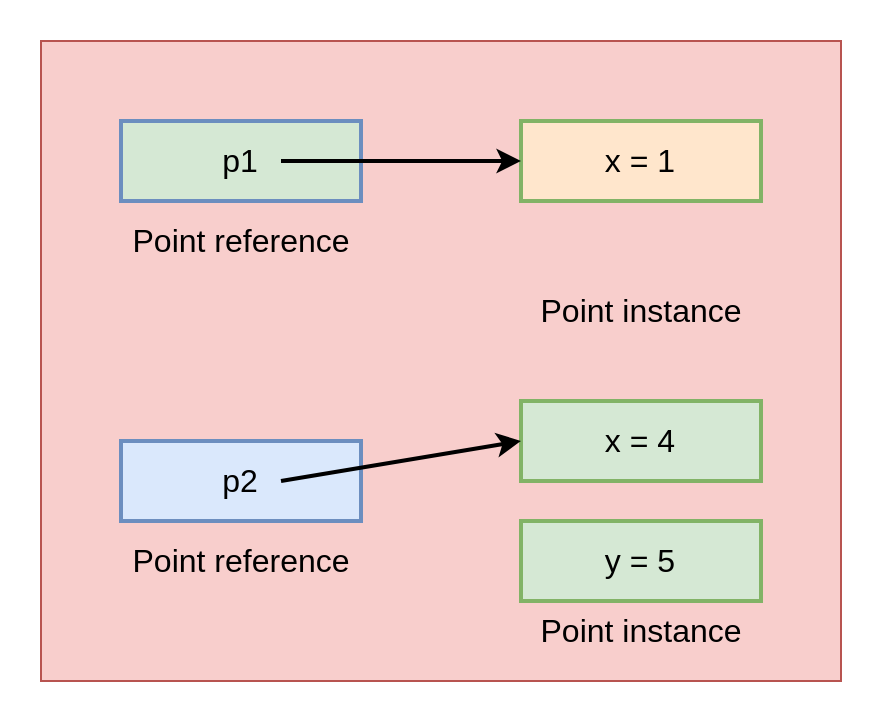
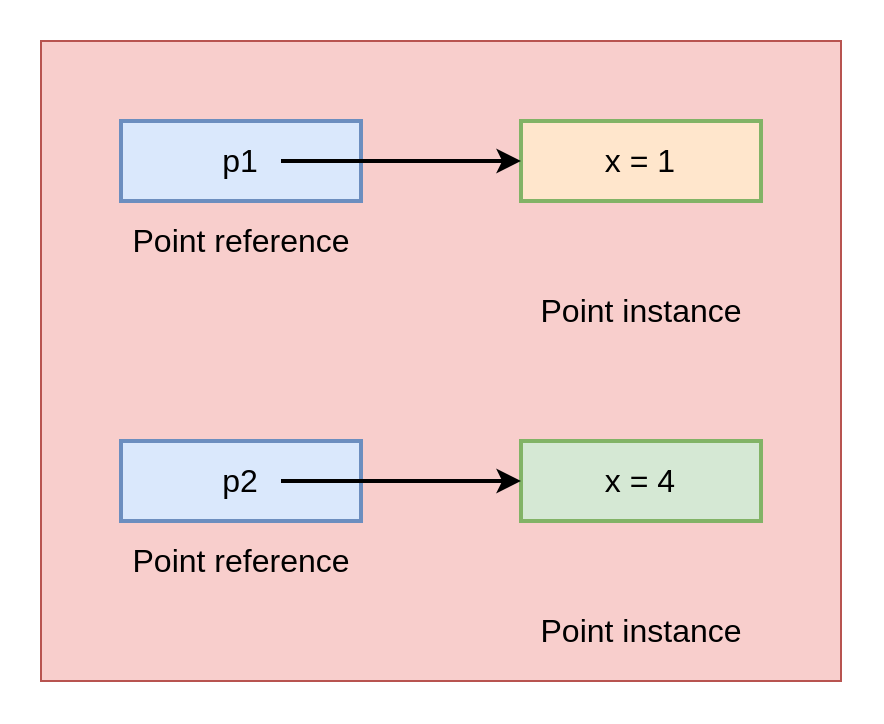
node "p1": fillcolor #d5e8d4 -> #dae8fc
node "x = 4": moved (641, 441) -> (641, 481)
node "y = 5": removed
